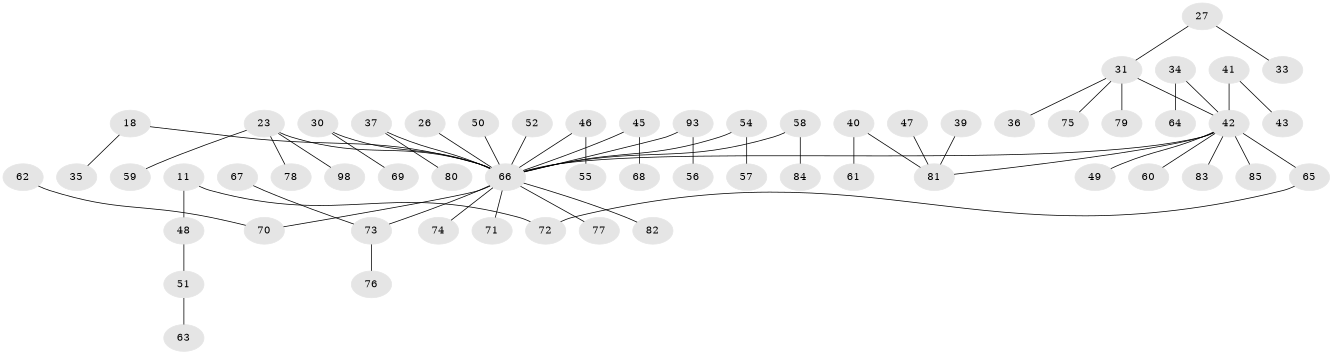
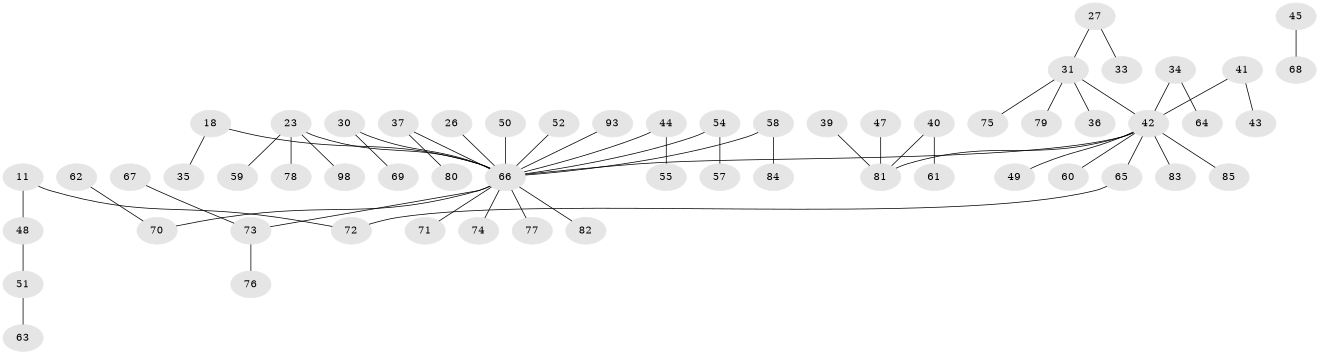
node "46": label "46" -> "44"
edge "45" -- "66": removed
node "56": removed
